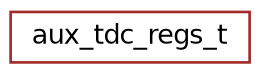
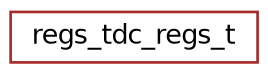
node "aux_tdc_regs_t": label "aux_tdc_regs_t" -> "regs_tdc_regs_t"
